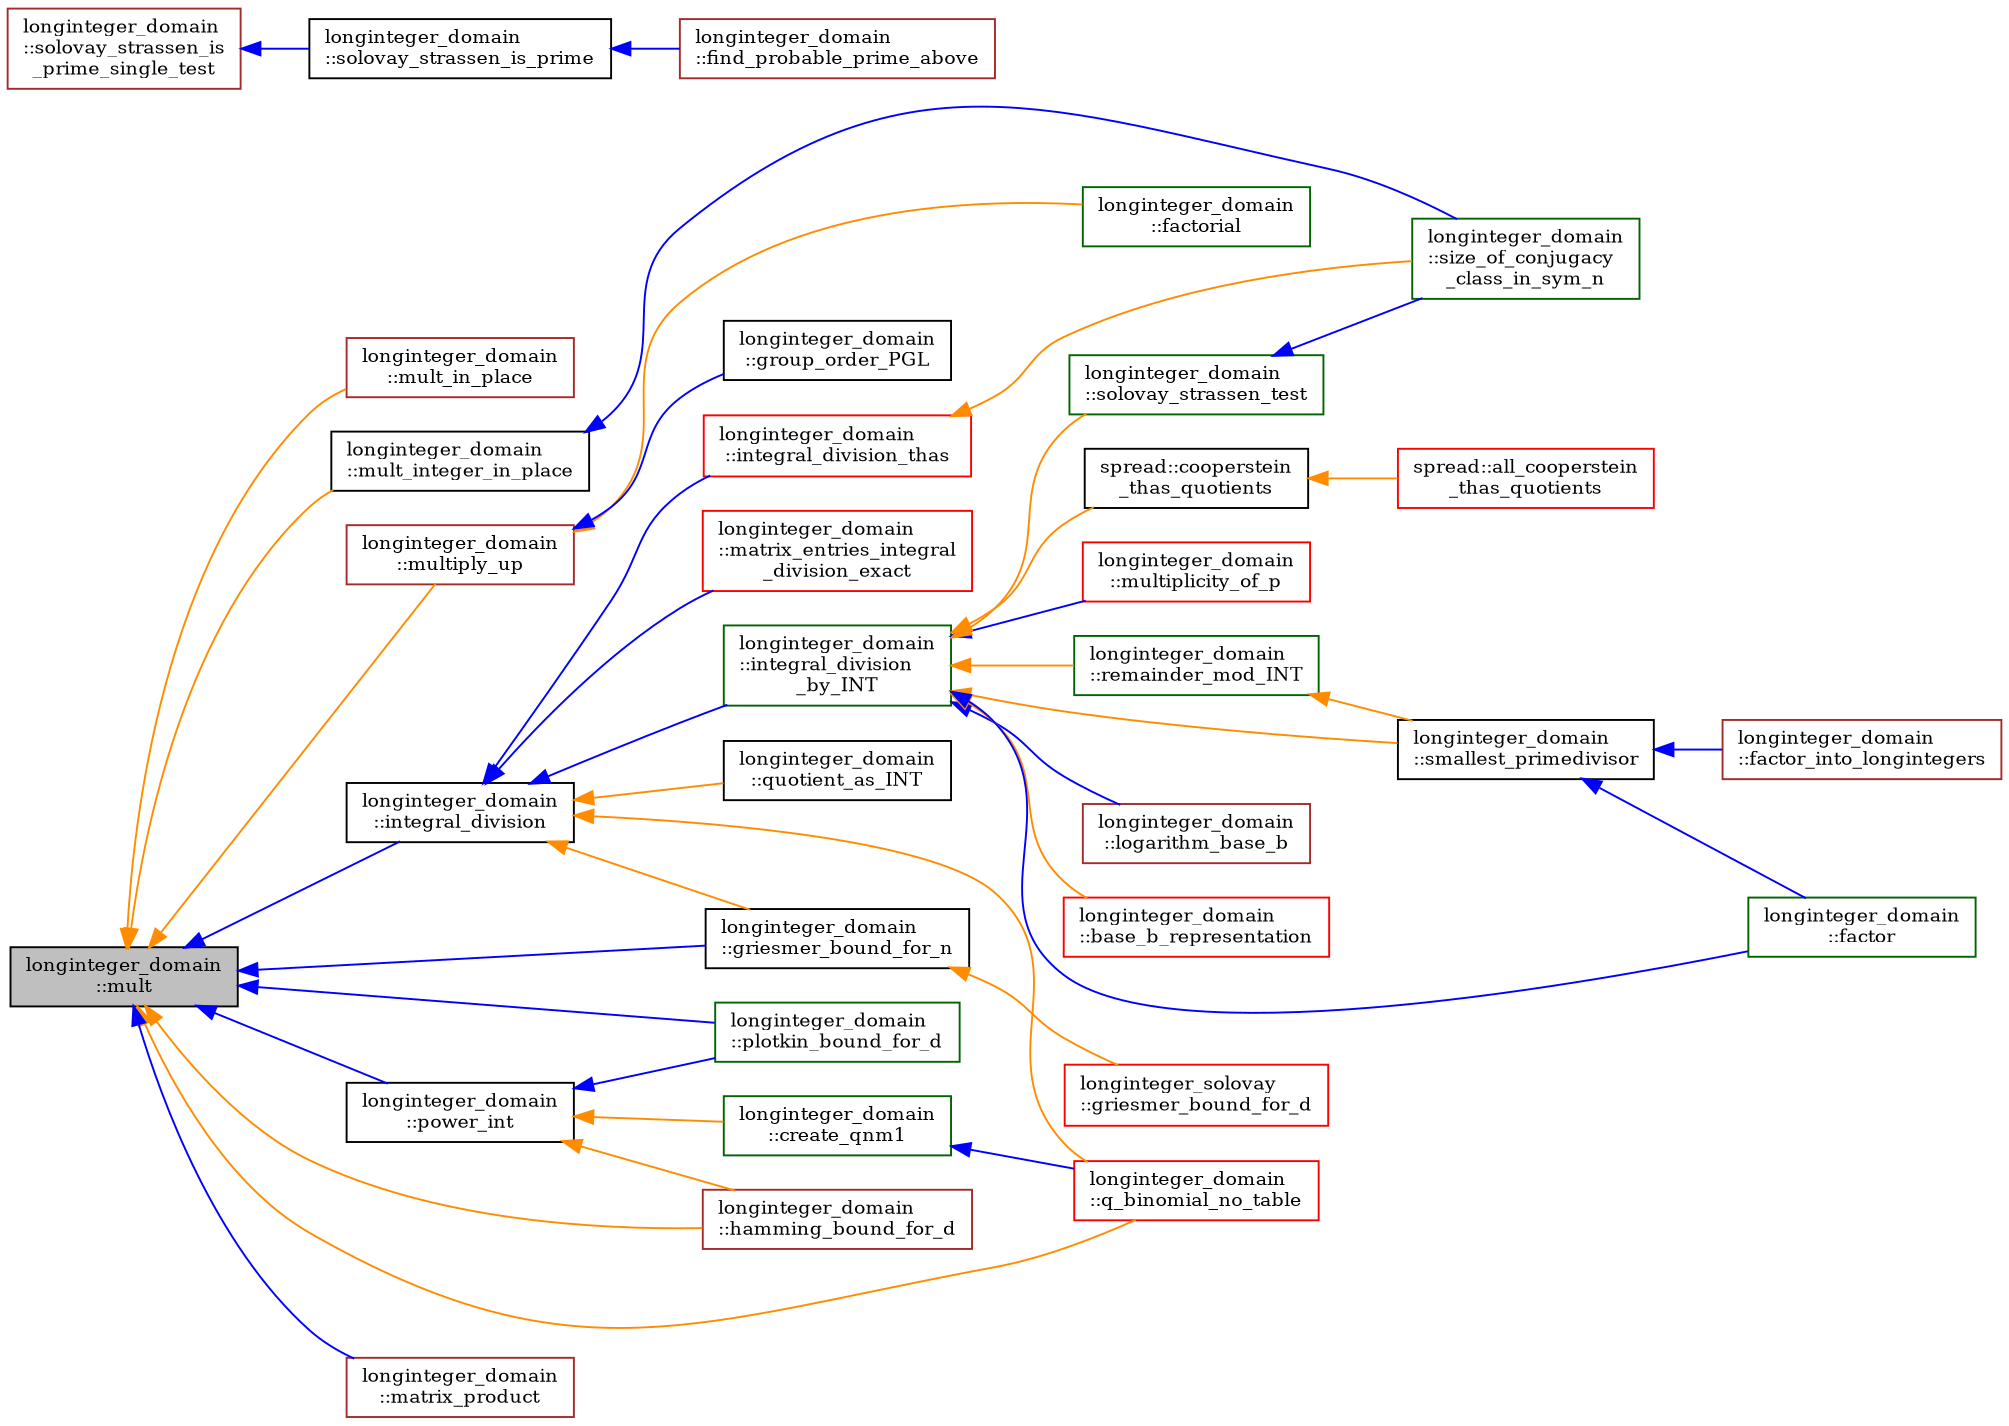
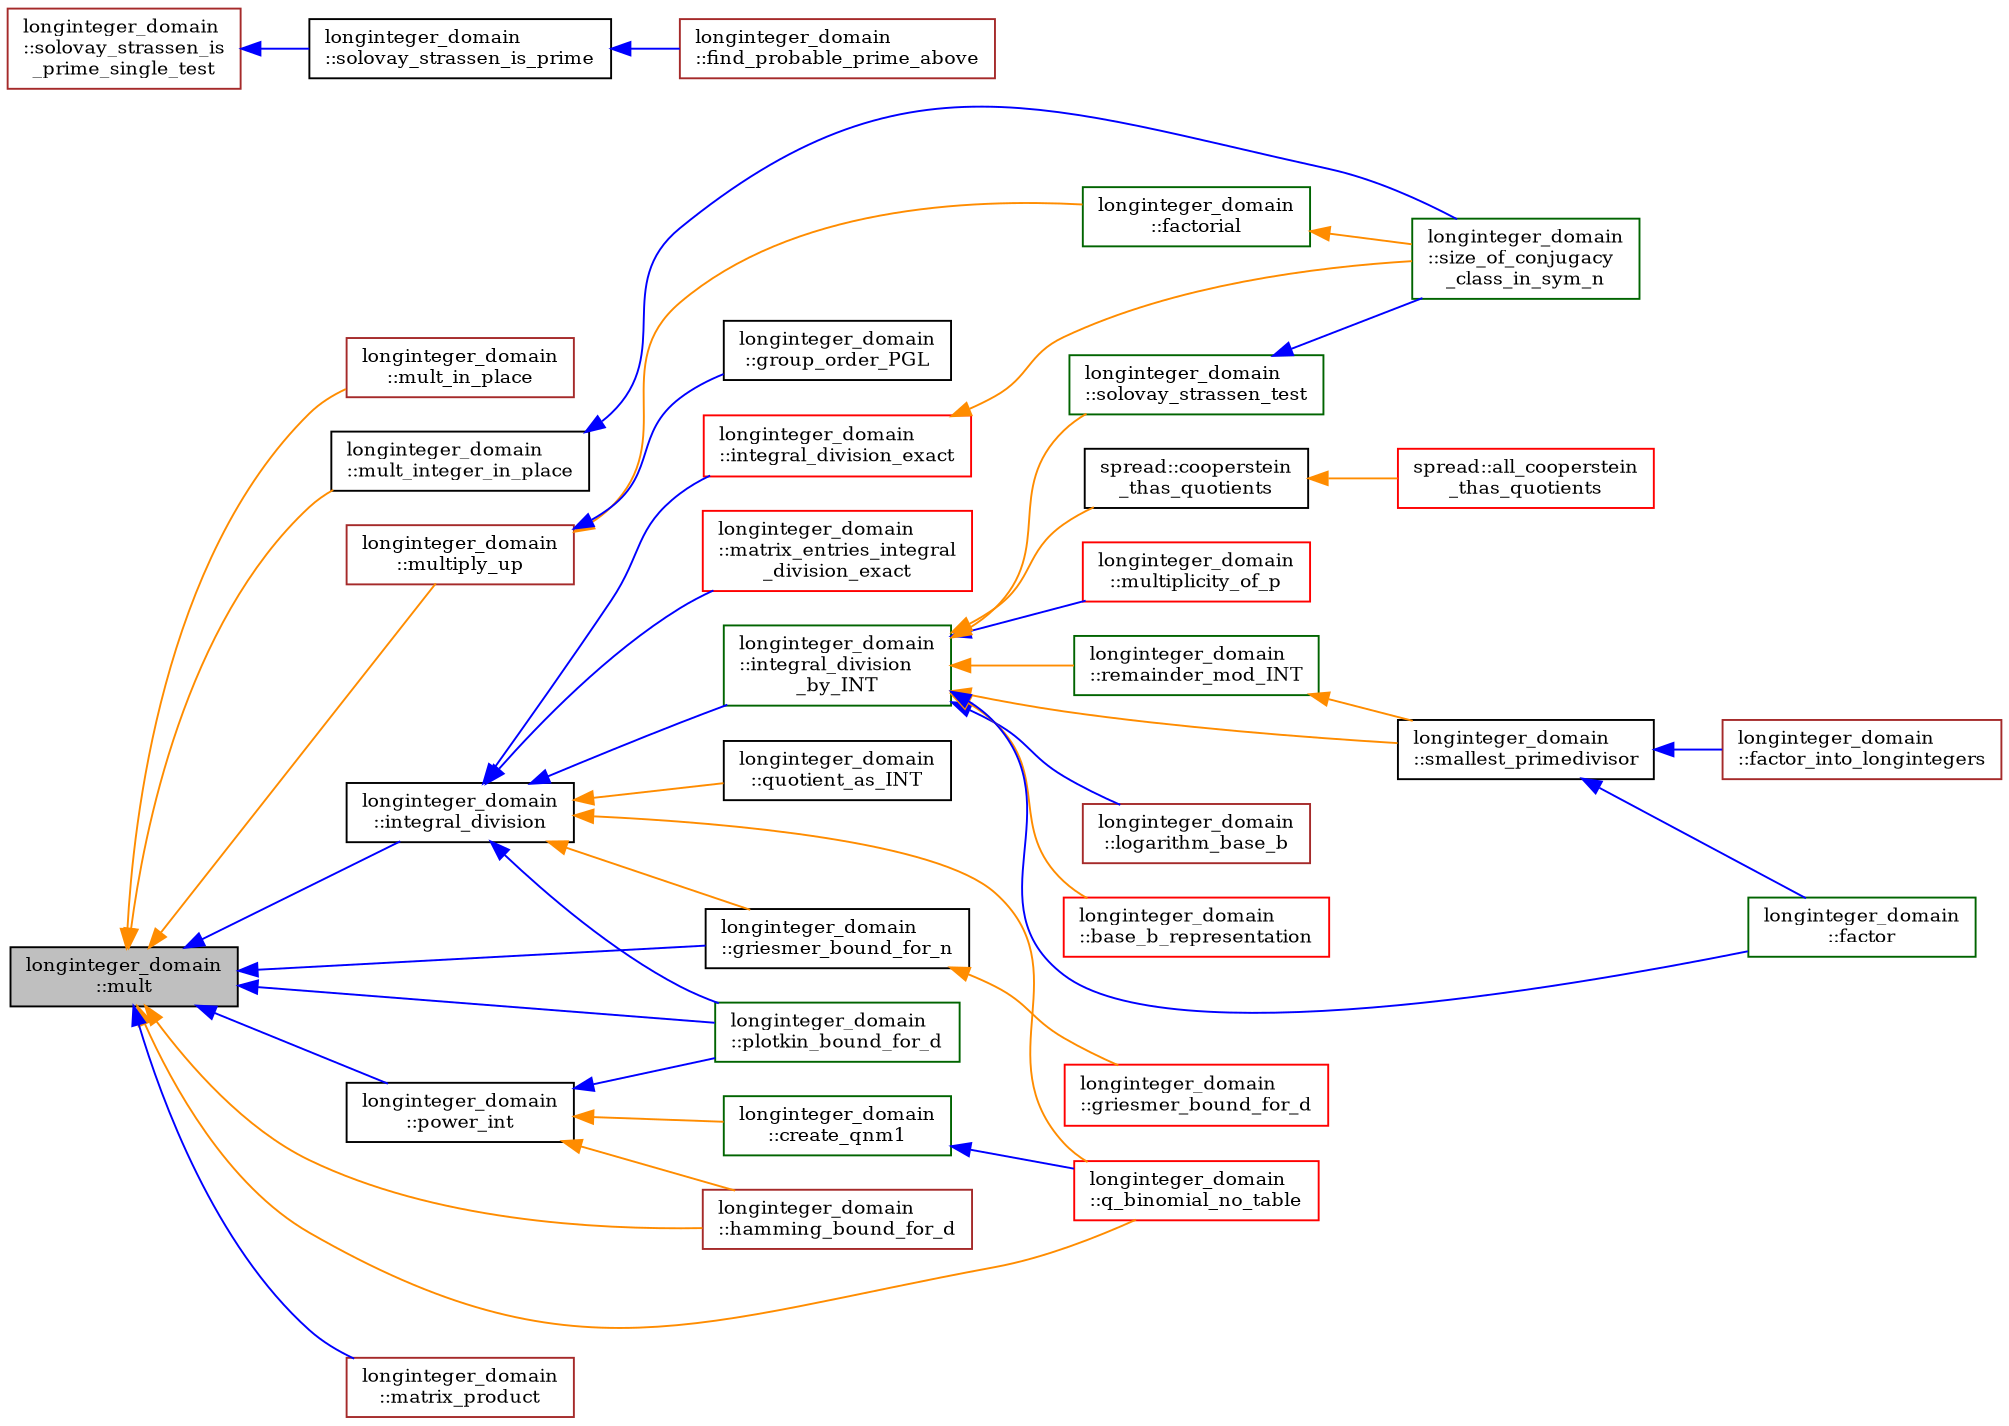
edge "longinteger_domain ::size_of_conjugacy _class_in_sym_n" -> "longinteger_domain ::factorial": added
node "longinteger_domain ::integral_division_thas": label "longinteger_domain ::integral_division_thas" -> "longinteger_domain ::integral_division_exact"
edge "longinteger_domain ::plotkin_bound_for_d" -> "longinteger_domain ::integral_division": added
node "longinteger_solovay ::griesmer_bound_for_d": label "longinteger_solovay ::griesmer_bound_for_d" -> "longinteger_domain ::griesmer_bound_for_d"
